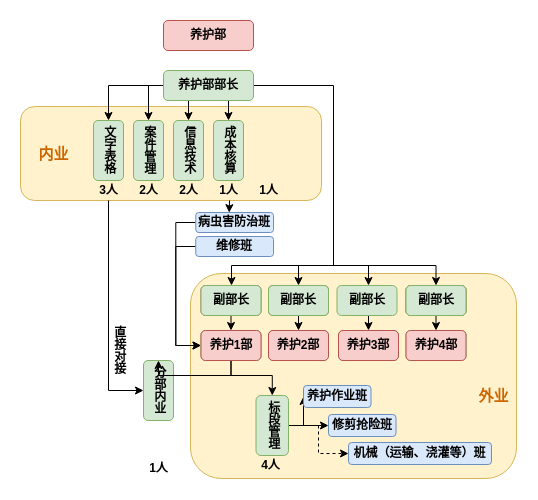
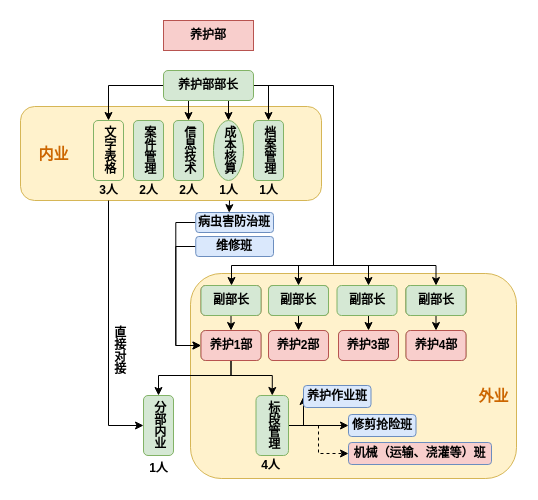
node "养护部": shape rounded rectangle -> rectangle
edge "养护部部长" -> "案件管理": removed
edge "养护部部长" -> "档案管理": added
node "文字表格": fillcolor #d5e8d4 -> #fff2cc
node "成本核算": shape rounded rectangle -> ellipse
node "档案管理": added
node "分部内业": moved (159, 391) -> (159, 426)
node "修剪抢险班": moved (362, 426) -> (382, 426)
node "机械（运输、浇灌等）班": fillcolor #dae8fc -> #f8cecc
